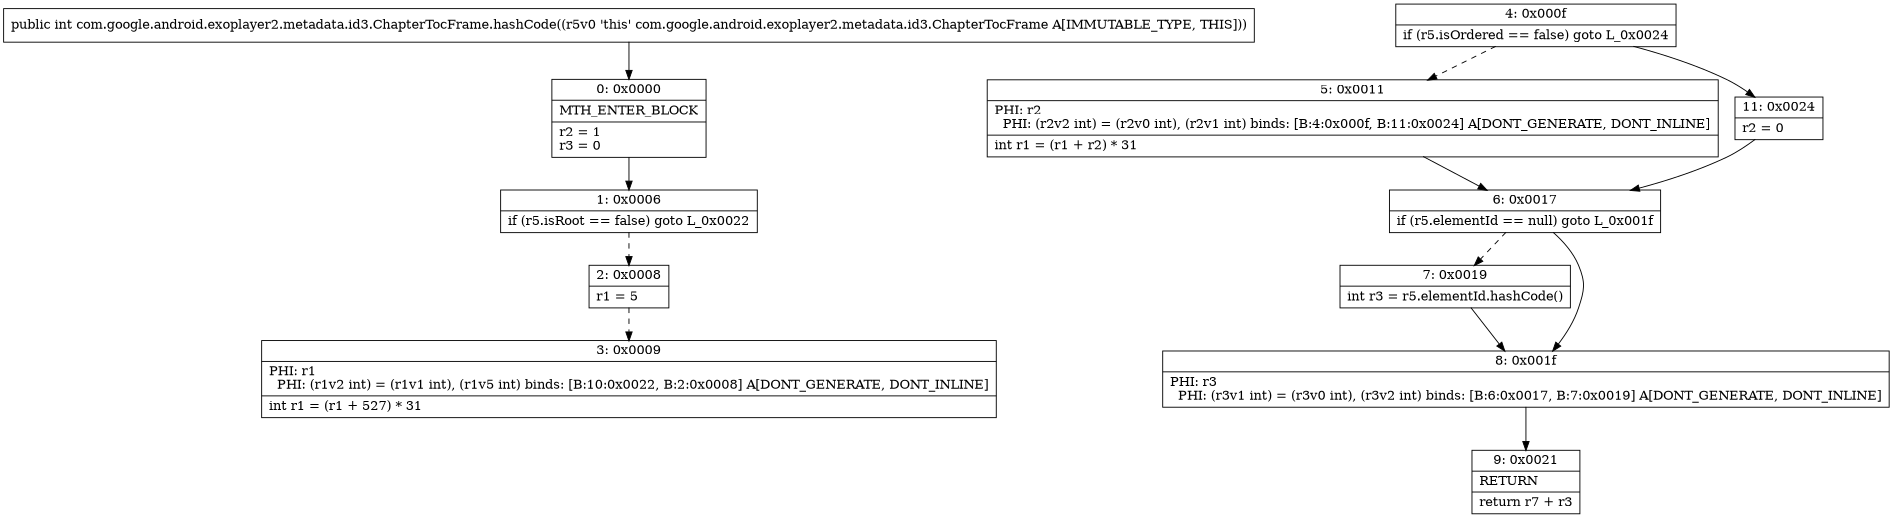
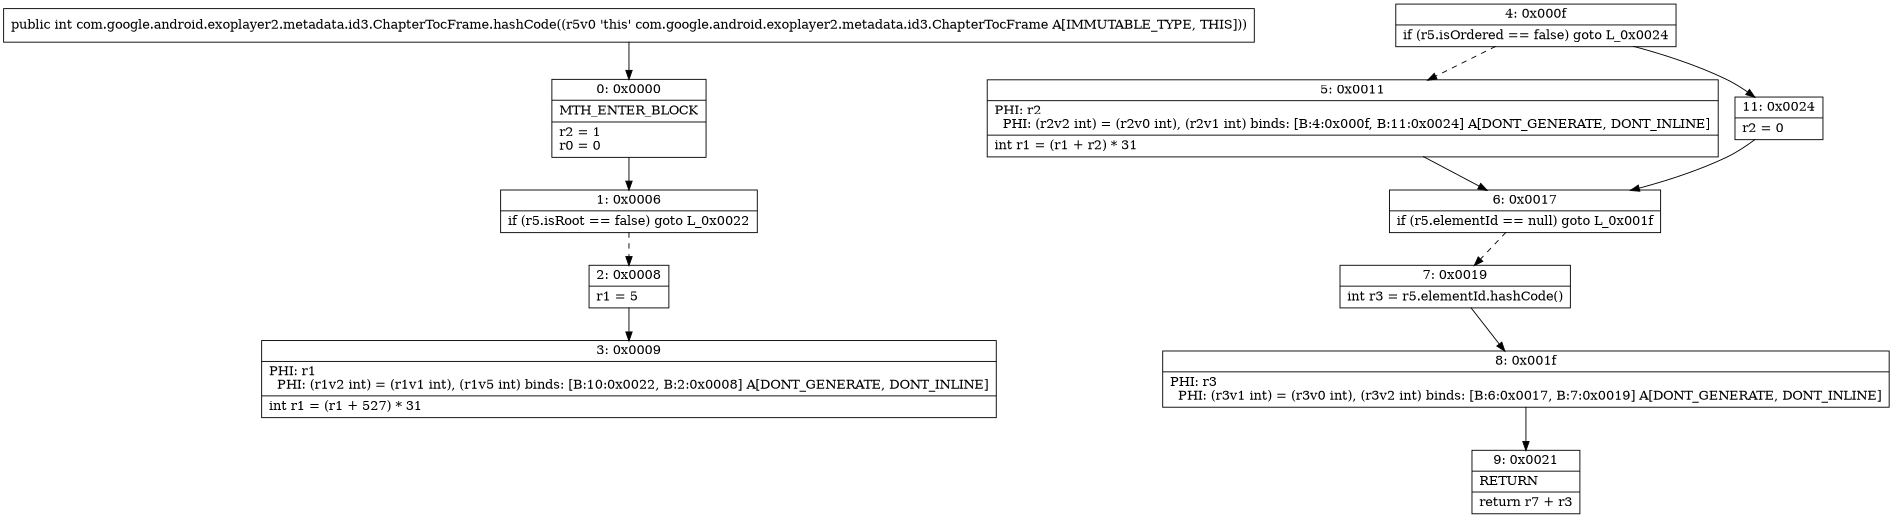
node "0: 0x0000": text "r3 = 0" -> "r0 = 0"
edge "6: 0x0017" -> "8: 0x001f": removed
edge "2: 0x0008" -> "3: 0x0009": style dashed -> solid
